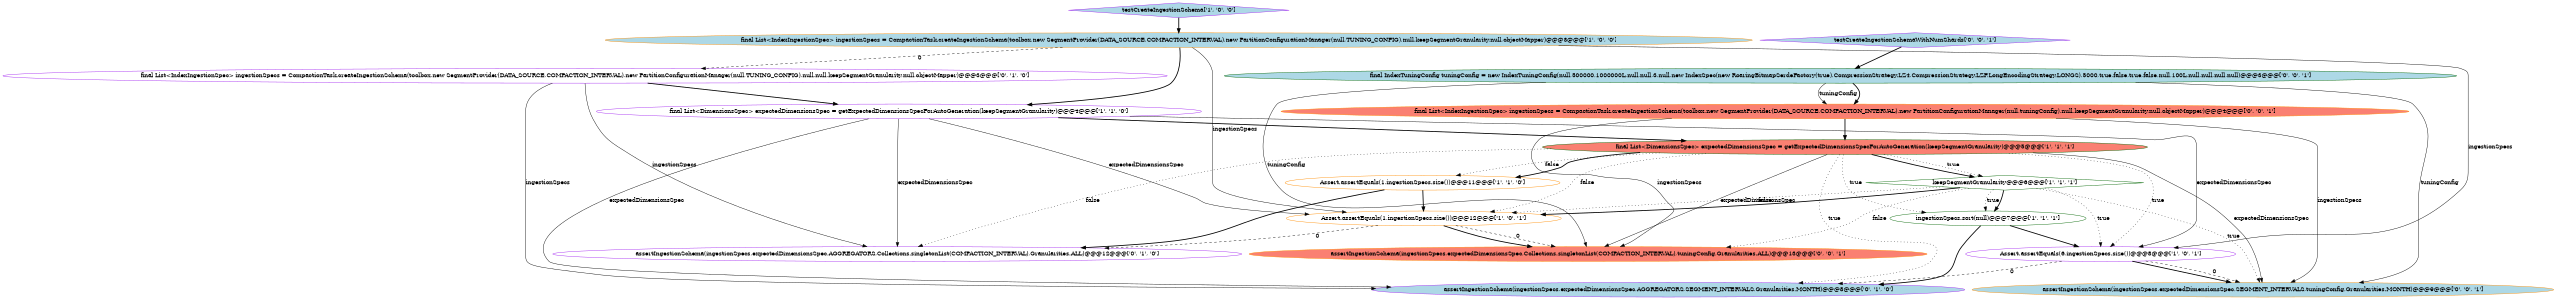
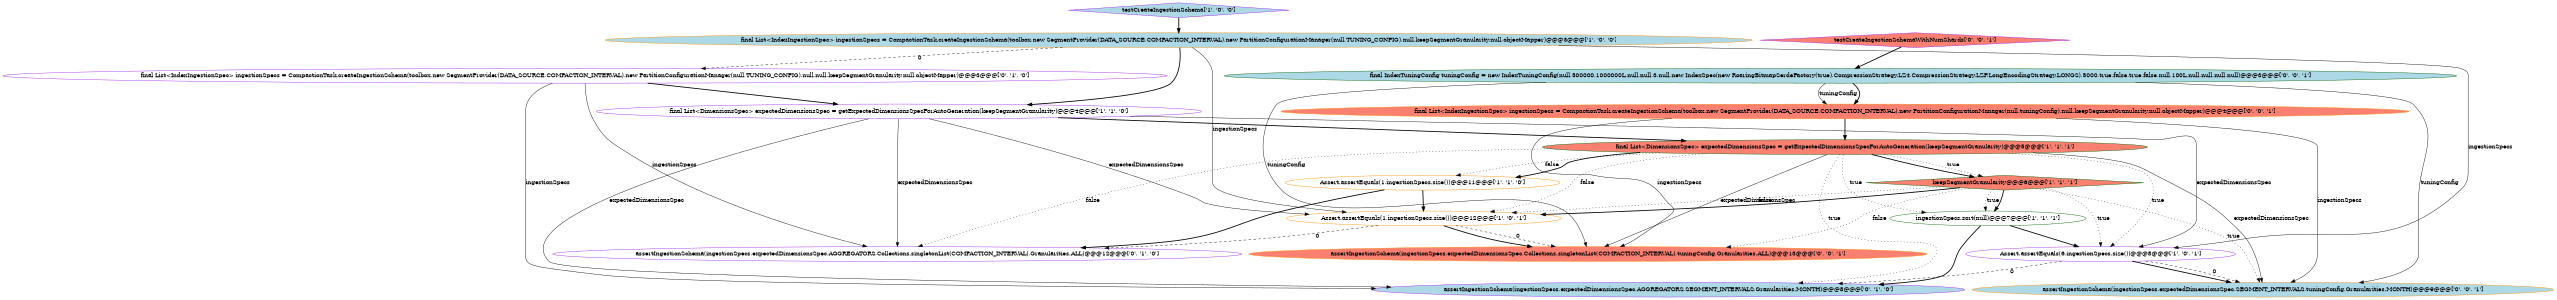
node "testCreateIngestionSchemaWithNumShards['0', '0', '1']": fillcolor lightblue -> salmon
node "keepSegmentGranularity@@@6@@@['1', '1', '1']": fillcolor white -> salmon
